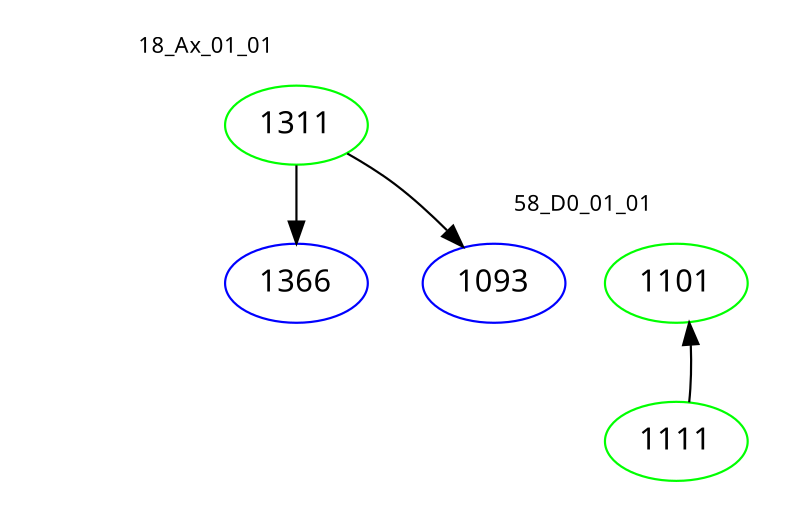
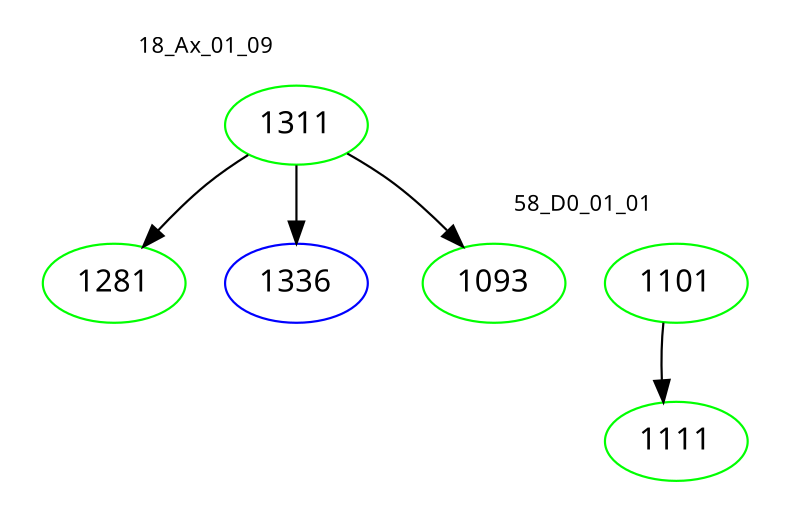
cluster "18_Ax_01_01": label "18_Ax_01_01" -> "18_Ax_01_09"
node "1281": added
node "1366": label "1366" -> "1336"
node "1093": color blue -> green
edge "1111" -> "1101": reversed
